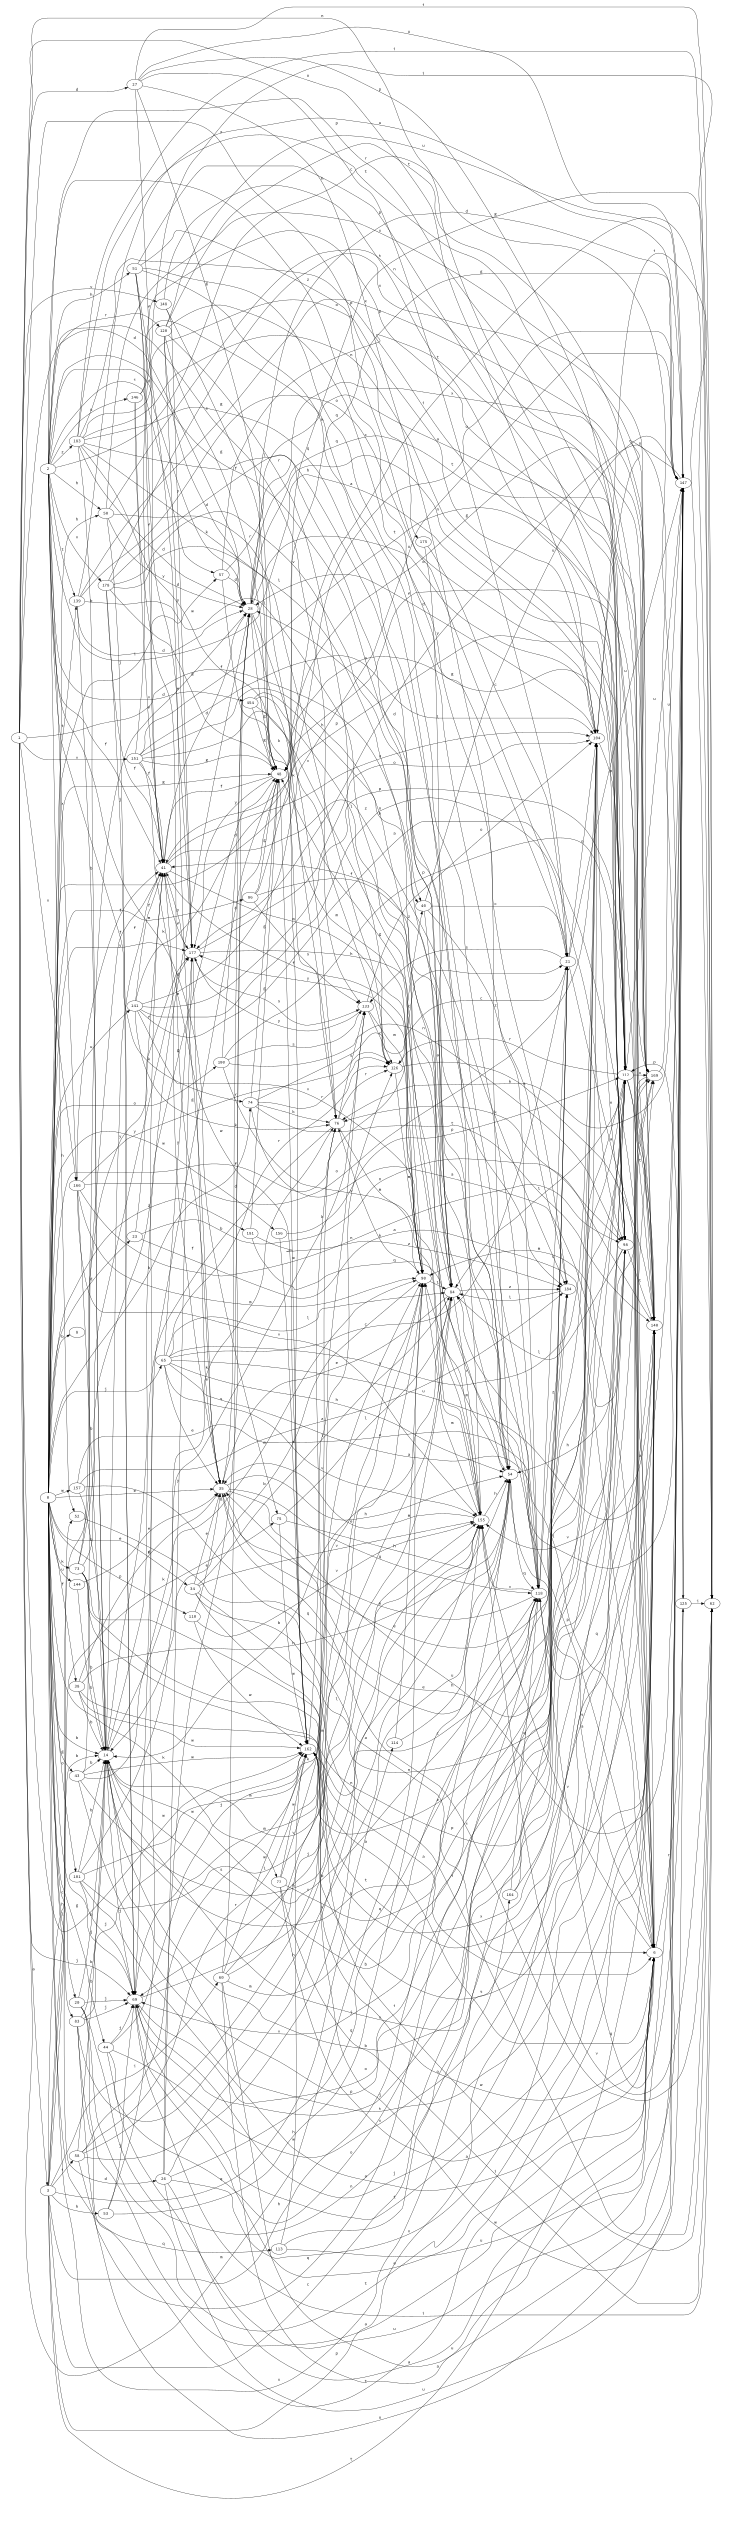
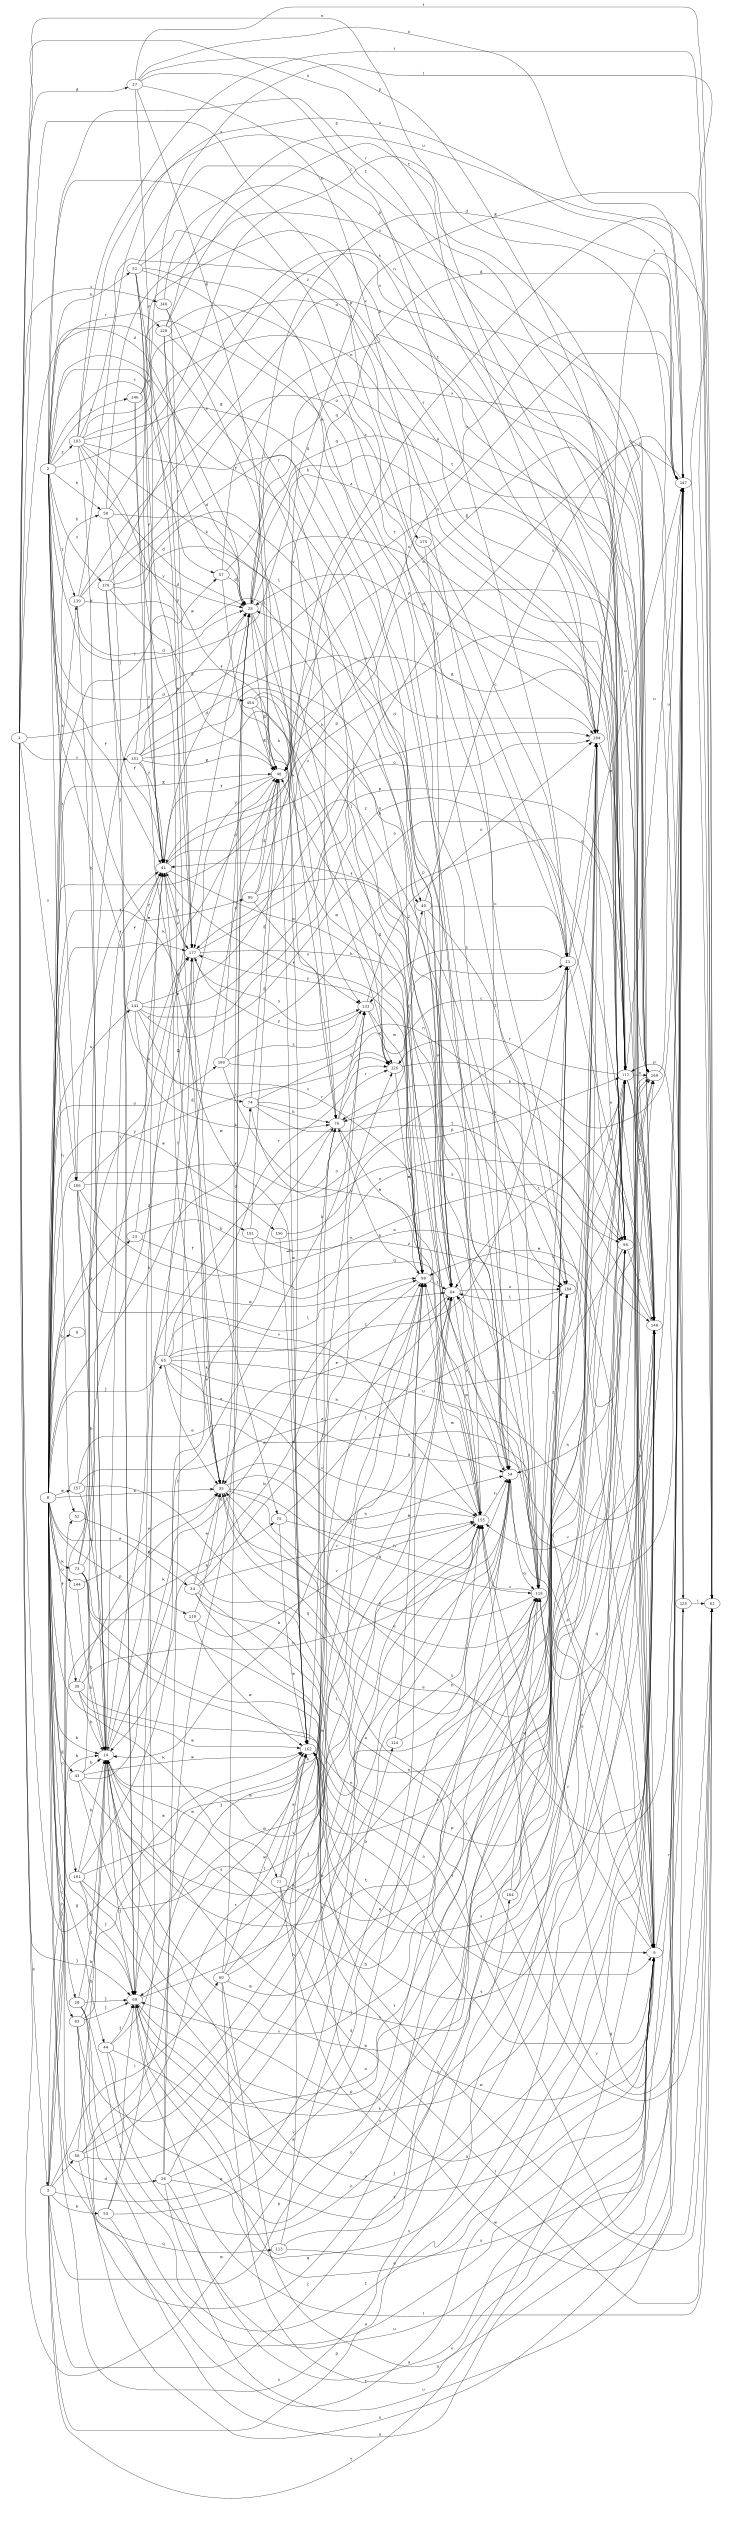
edge "120" -> "48": removed, label "g"
edge "53" -> "155": label "h" -> "v"
edge "53" -> "6": added, label "a"
